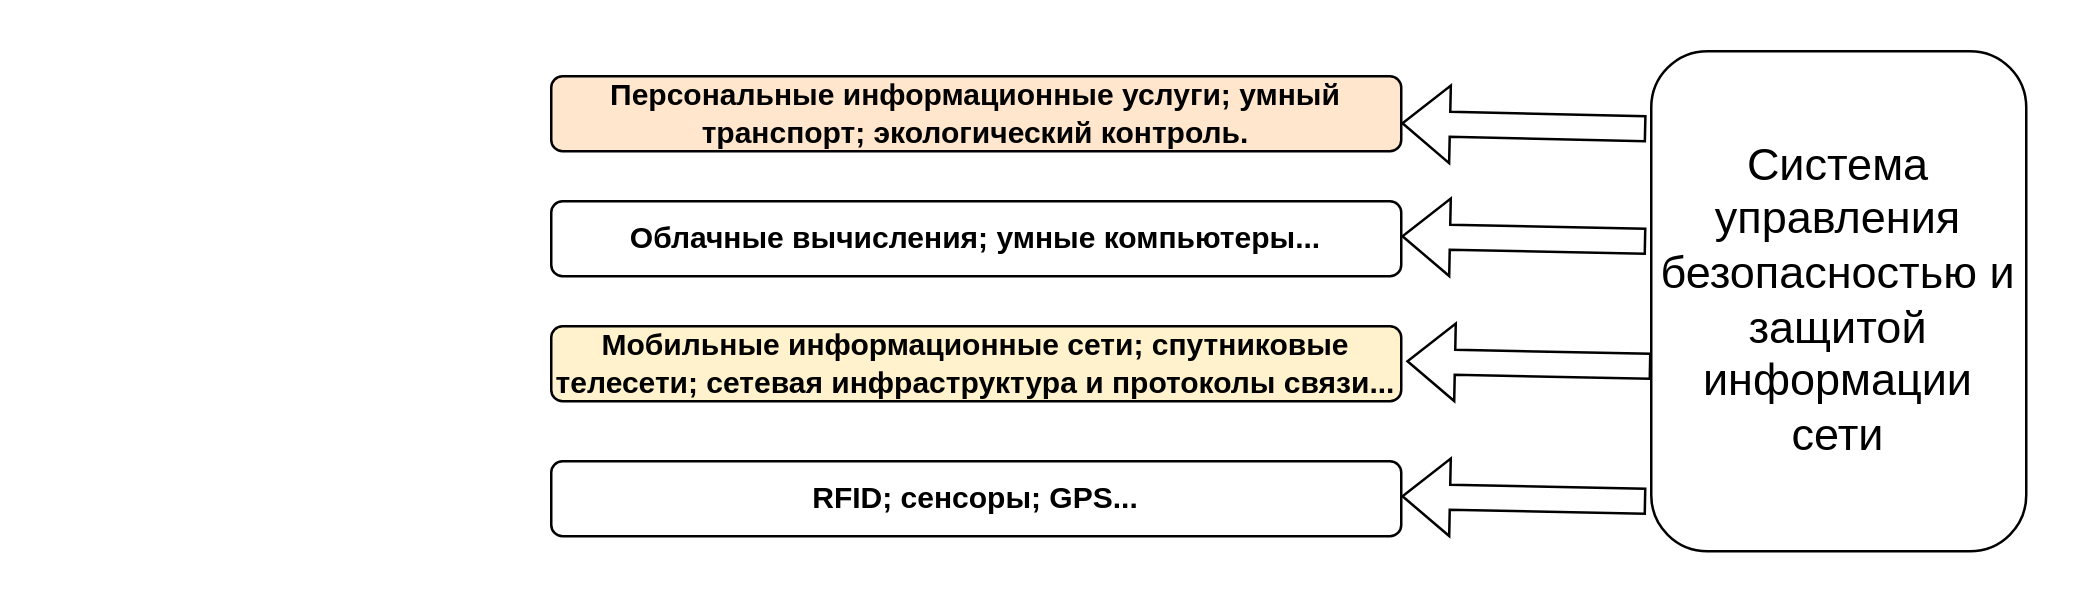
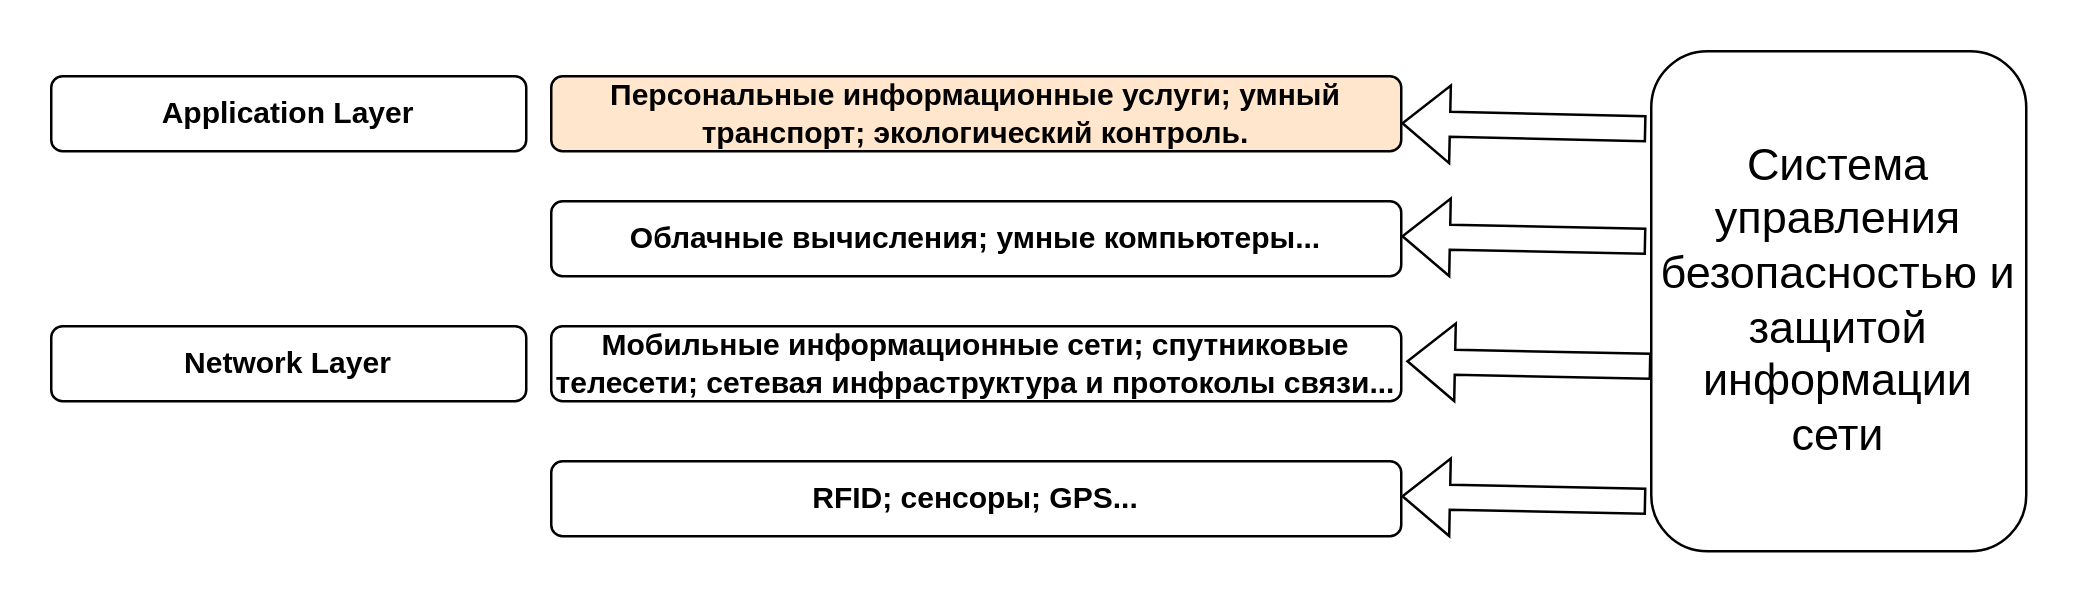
node "Application Layer": added
node "Network Layer": added
node "Мобильные информационные сети; спутниковые телесети; сетевая инфраструктура и протоколы связи...": fillcolor #fff2cc -> #ffffff
